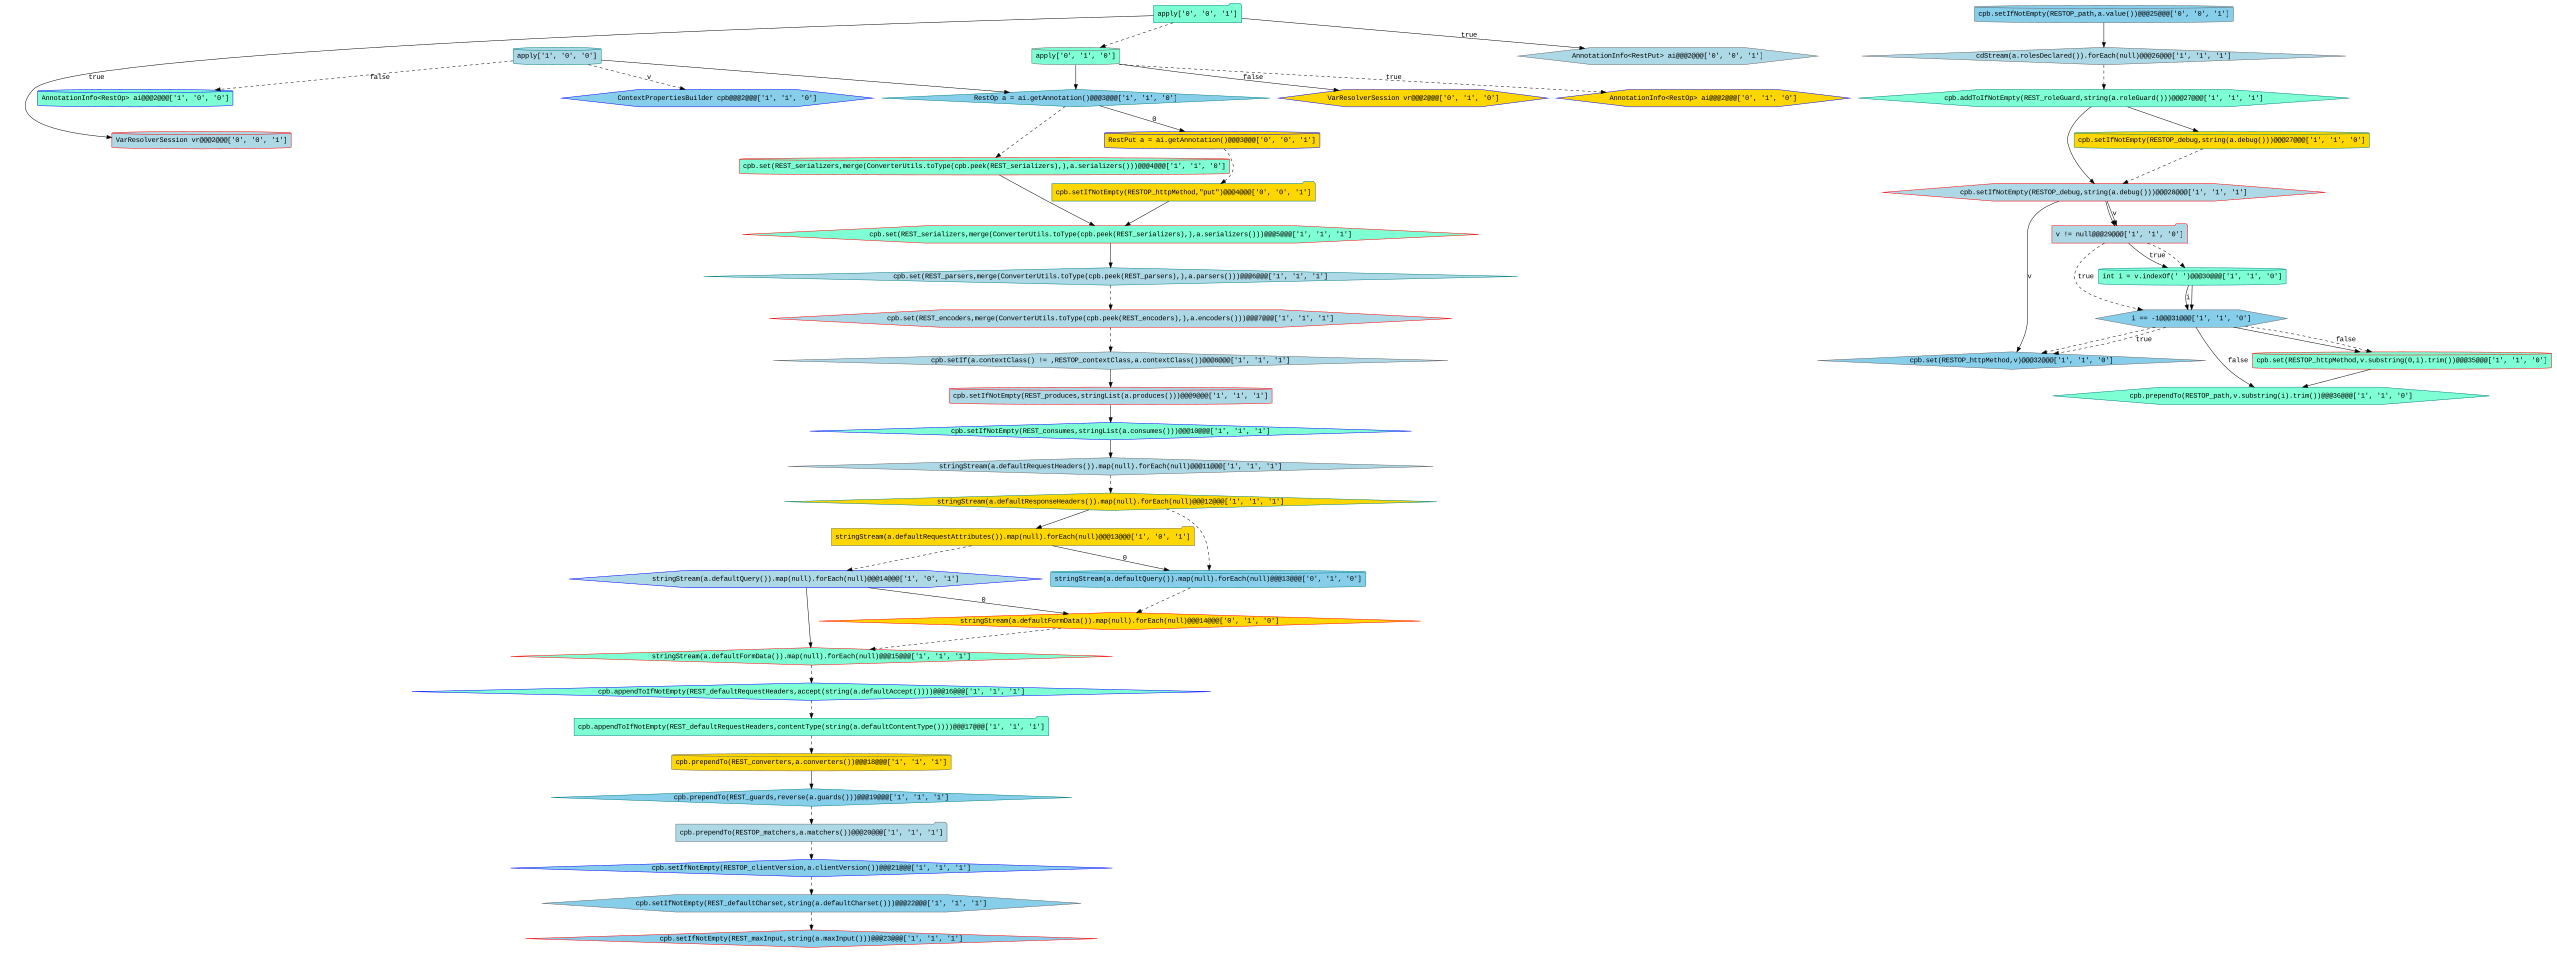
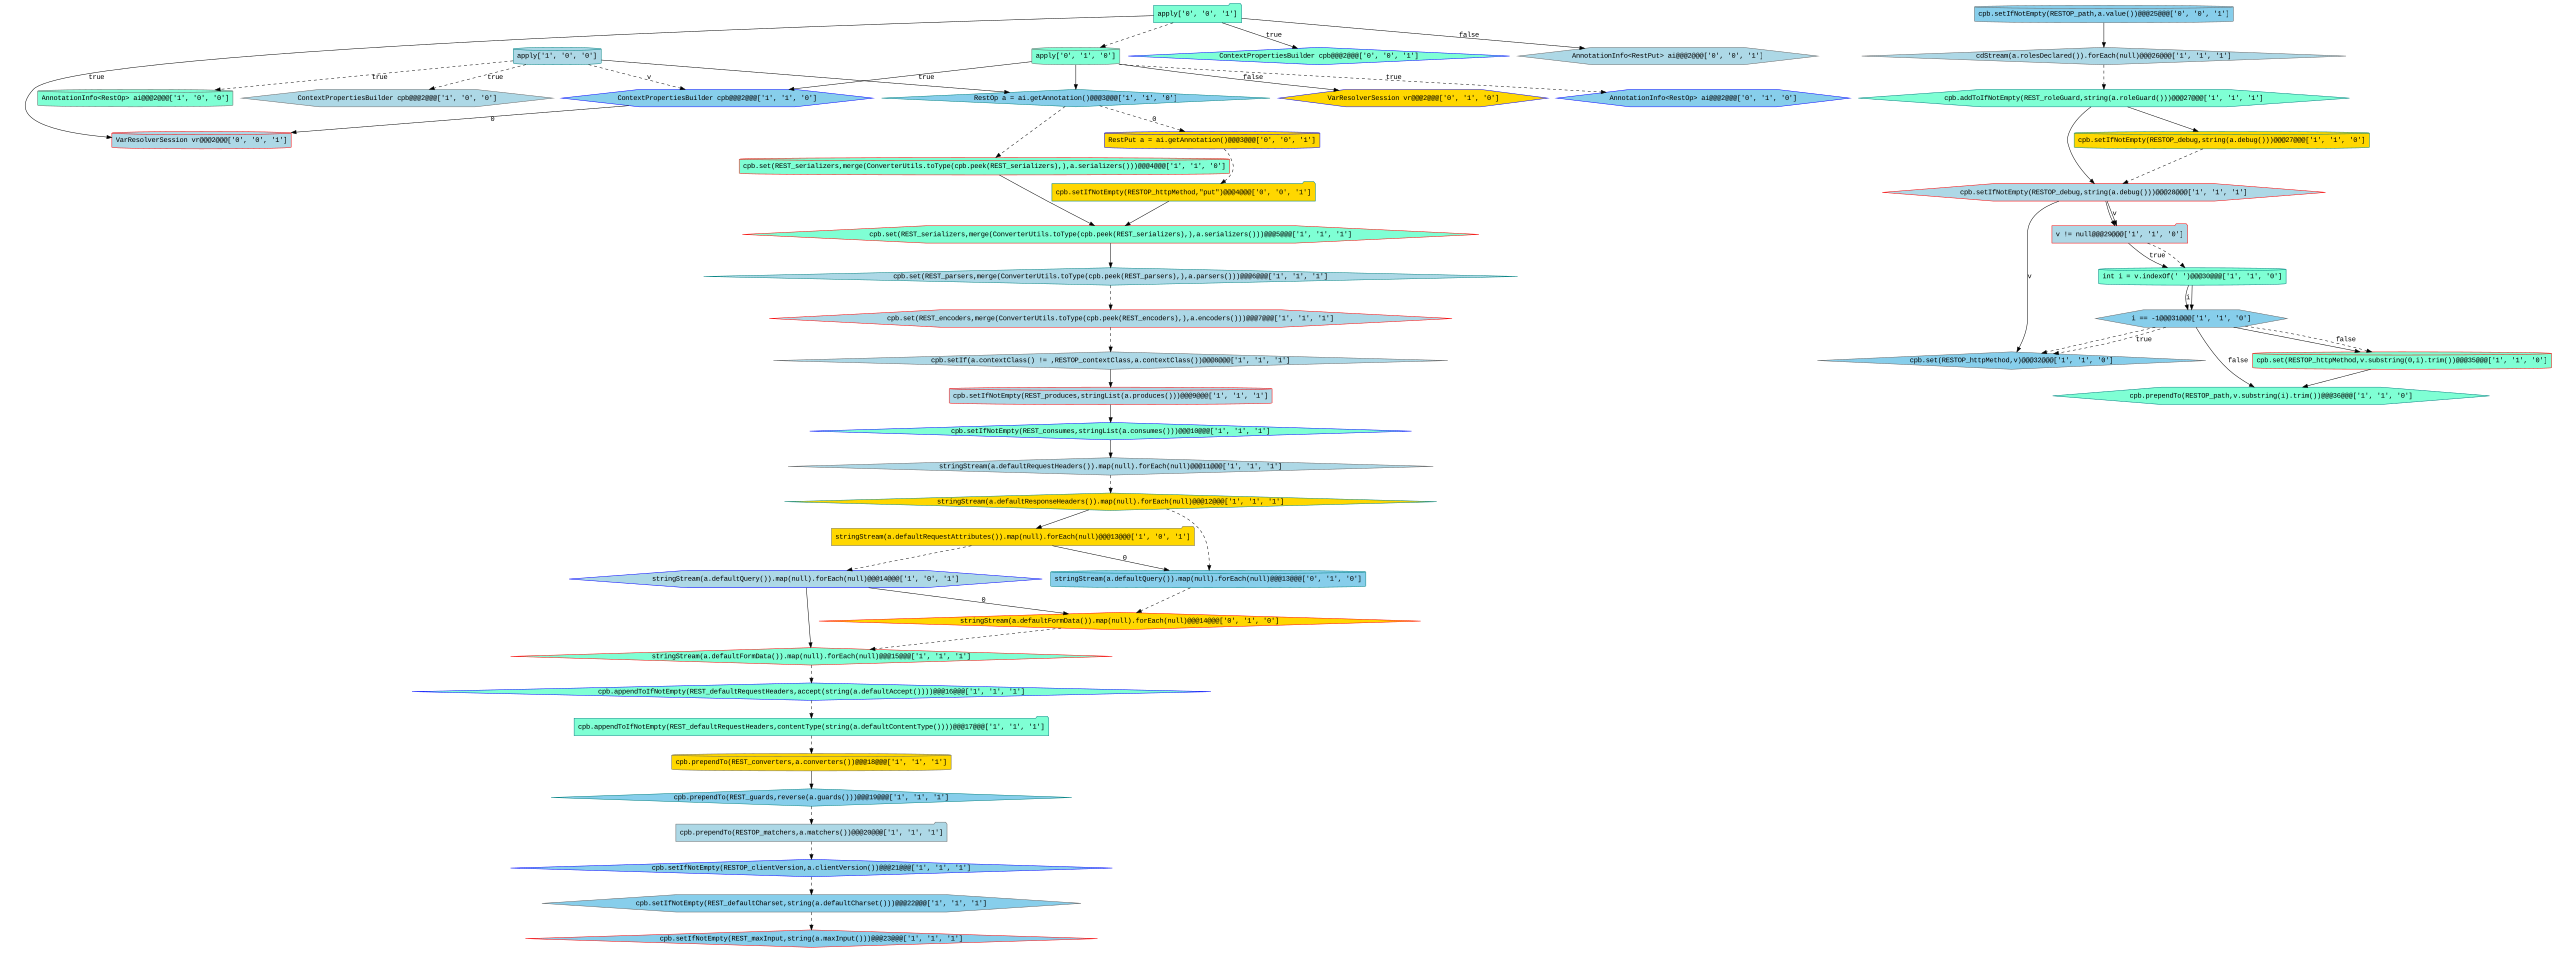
edge "apply['0', '0', '1']" -> "AnnotationInfo<RestPut> ai@@@2@@@['0', '0', '1']": label "true" -> "false"
node "ContextPropertiesBuilder cpb@@@2@@@['0', '0', '1']": added
edge "apply['0', '1', '0']" -> "ContextPropertiesBuilder cpb@@@2@@@['1', '1', '0']": added, label "true"
edge "apply['1', '0', '0']" -> "AnnotationInfo<RestOp> ai@@@2@@@['1', '0', '0']": label "false" -> "true"
node "AnnotationInfo<RestOp> ai@@@2@@@['1', '0', '0']": color blue -> gray40
node "ContextPropertiesBuilder cpb@@@2@@@['1', '0', '0']": added
node "AnnotationInfo<RestOp> ai@@@2@@@['0', '1', '0']": fillcolor gold -> skyblue
edge "RestOp a = ai.getAnnotation()@@@3@@@['1', '1', '0']" -> "RestPut a = ai.getAnnotation()@@@3@@@['0', '0', '1']": style solid -> dashed
edge "ContextPropertiesBuilder cpb@@@2@@@['1', '1', '0']" -> "VarResolverSession vr@@@2@@@['0', '0', '1']": added, label "0"
edge "v != null@@@29@@@['1', '1', '0']" -> "i == -1@@@31@@@['1', '1', '0']": removed, label "true"
